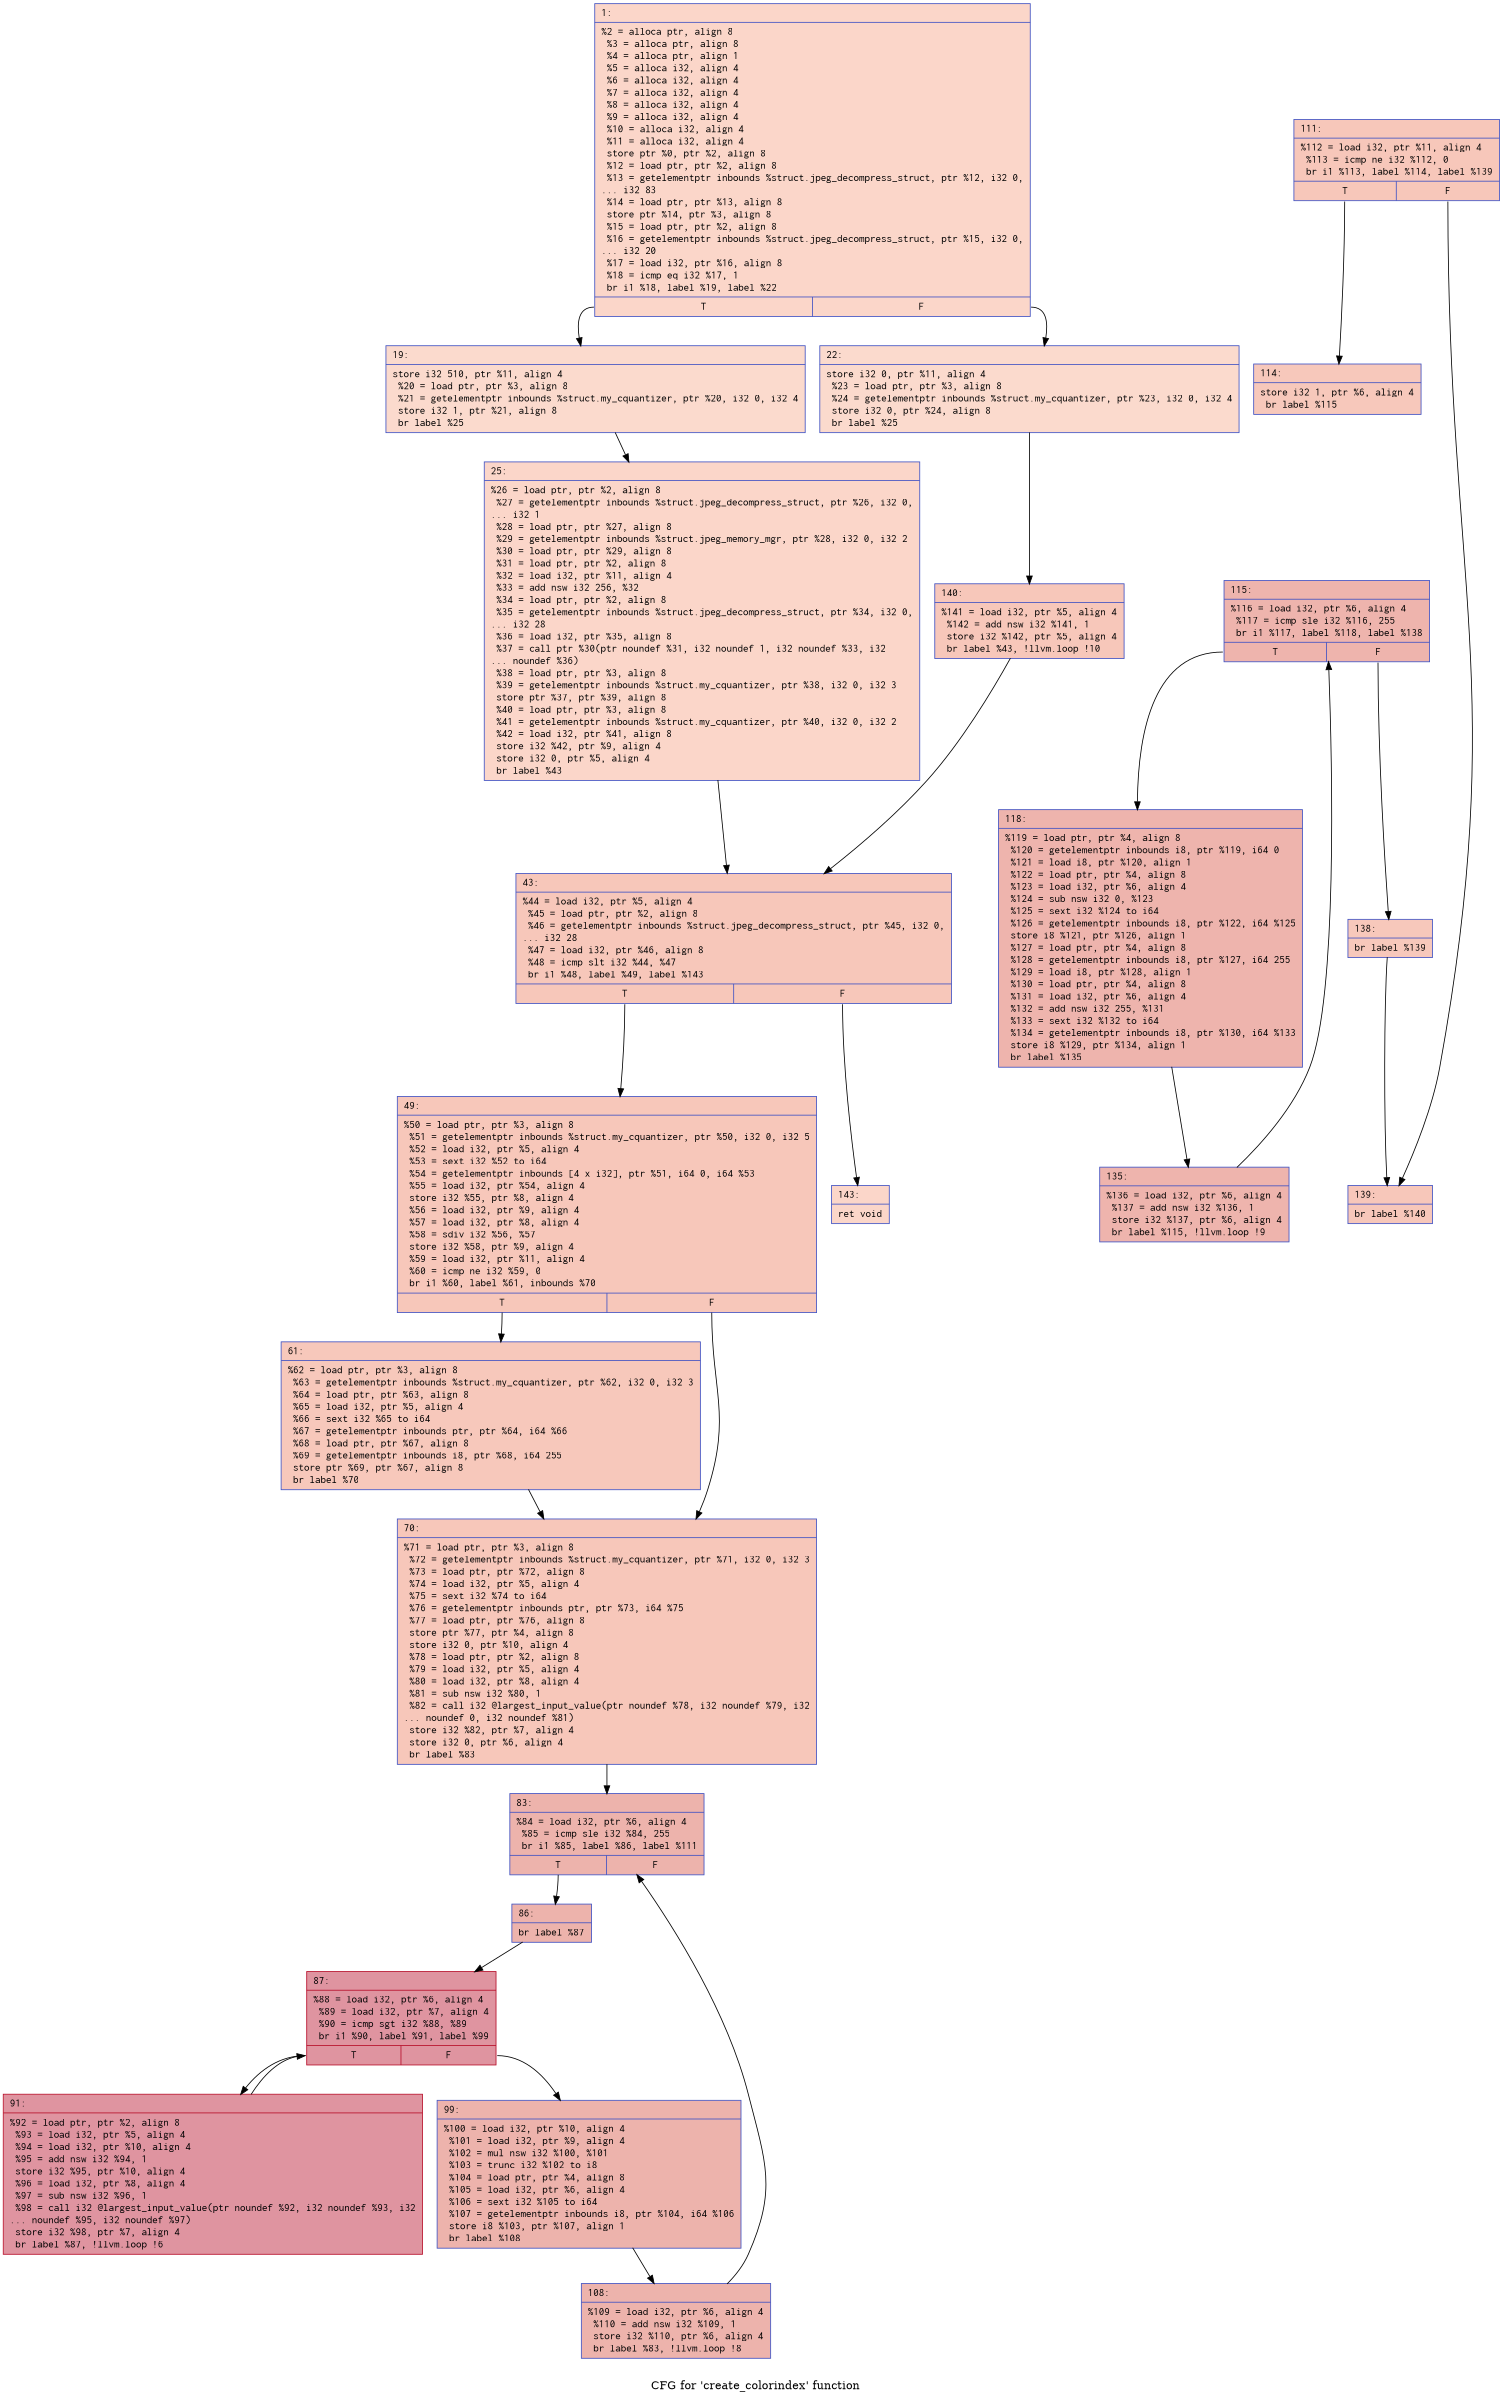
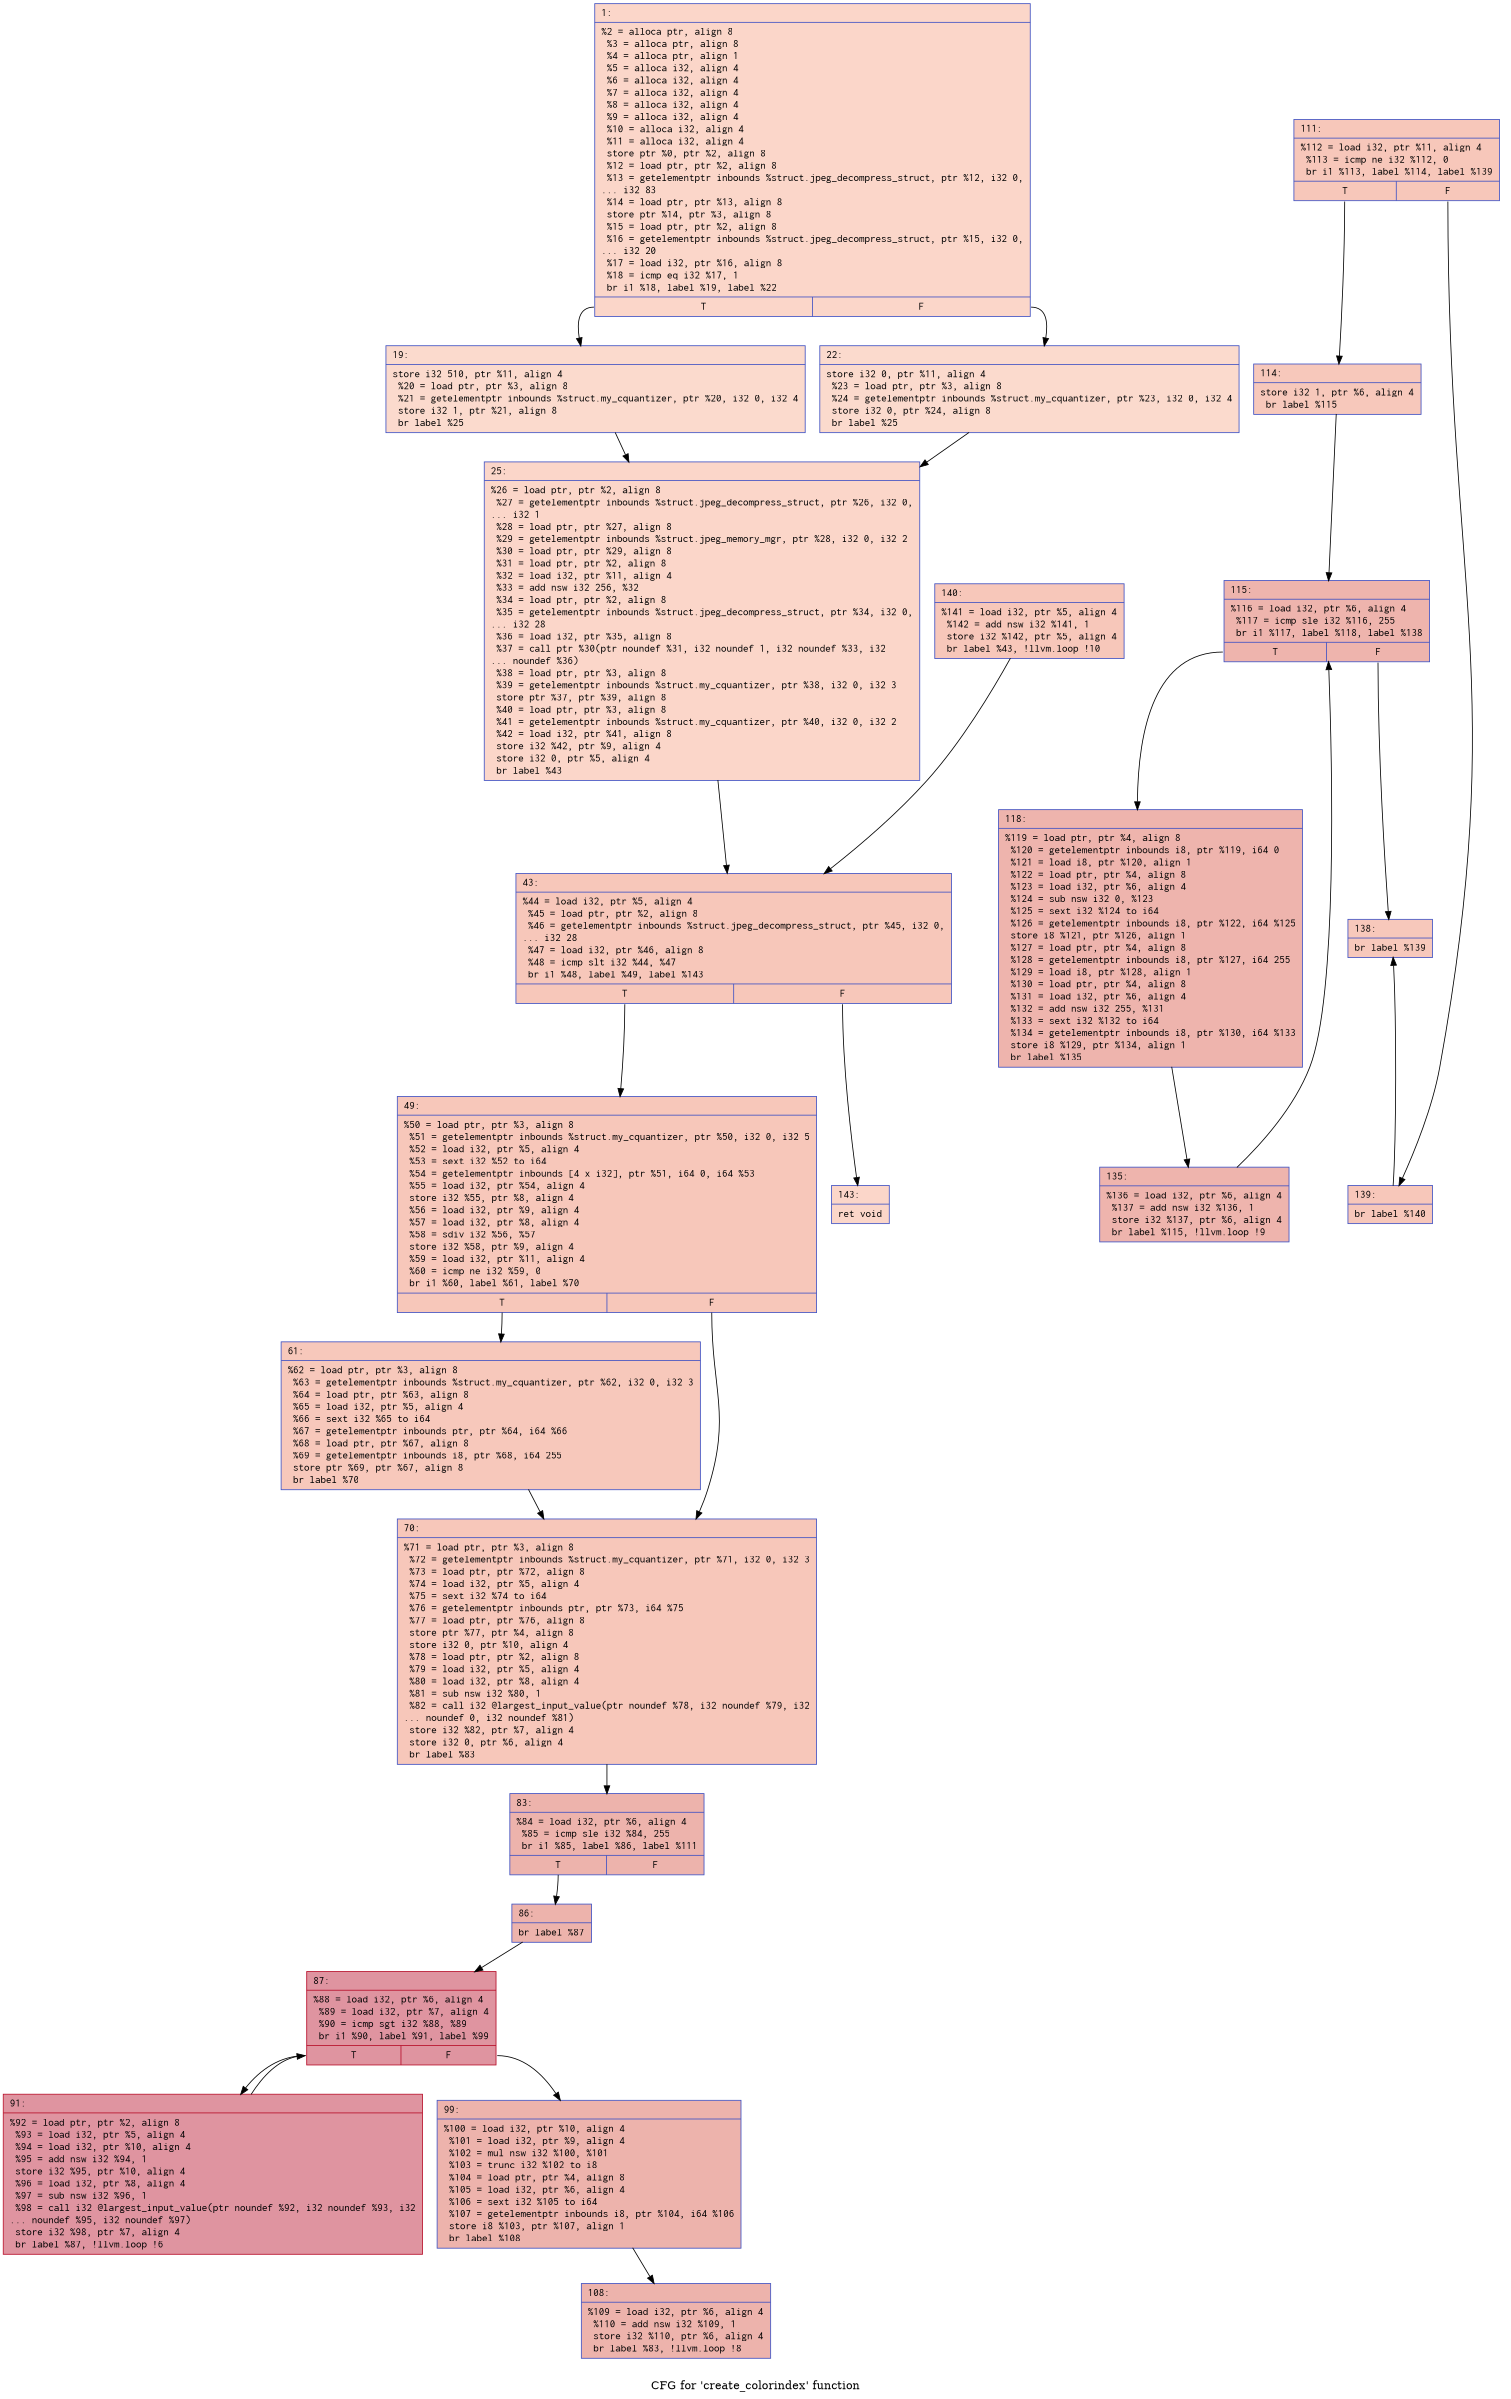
edge "114:" -> "115:": added
edge "22:" -> "140:": now "22:" -> "25:"
edge "138:" -> "139:": reversed
node "49:": text "br i1 %60, label %61, inbounds %70" -> "br i1 %60, label %61, label %70"
edge "108:" -> "83:": removed
